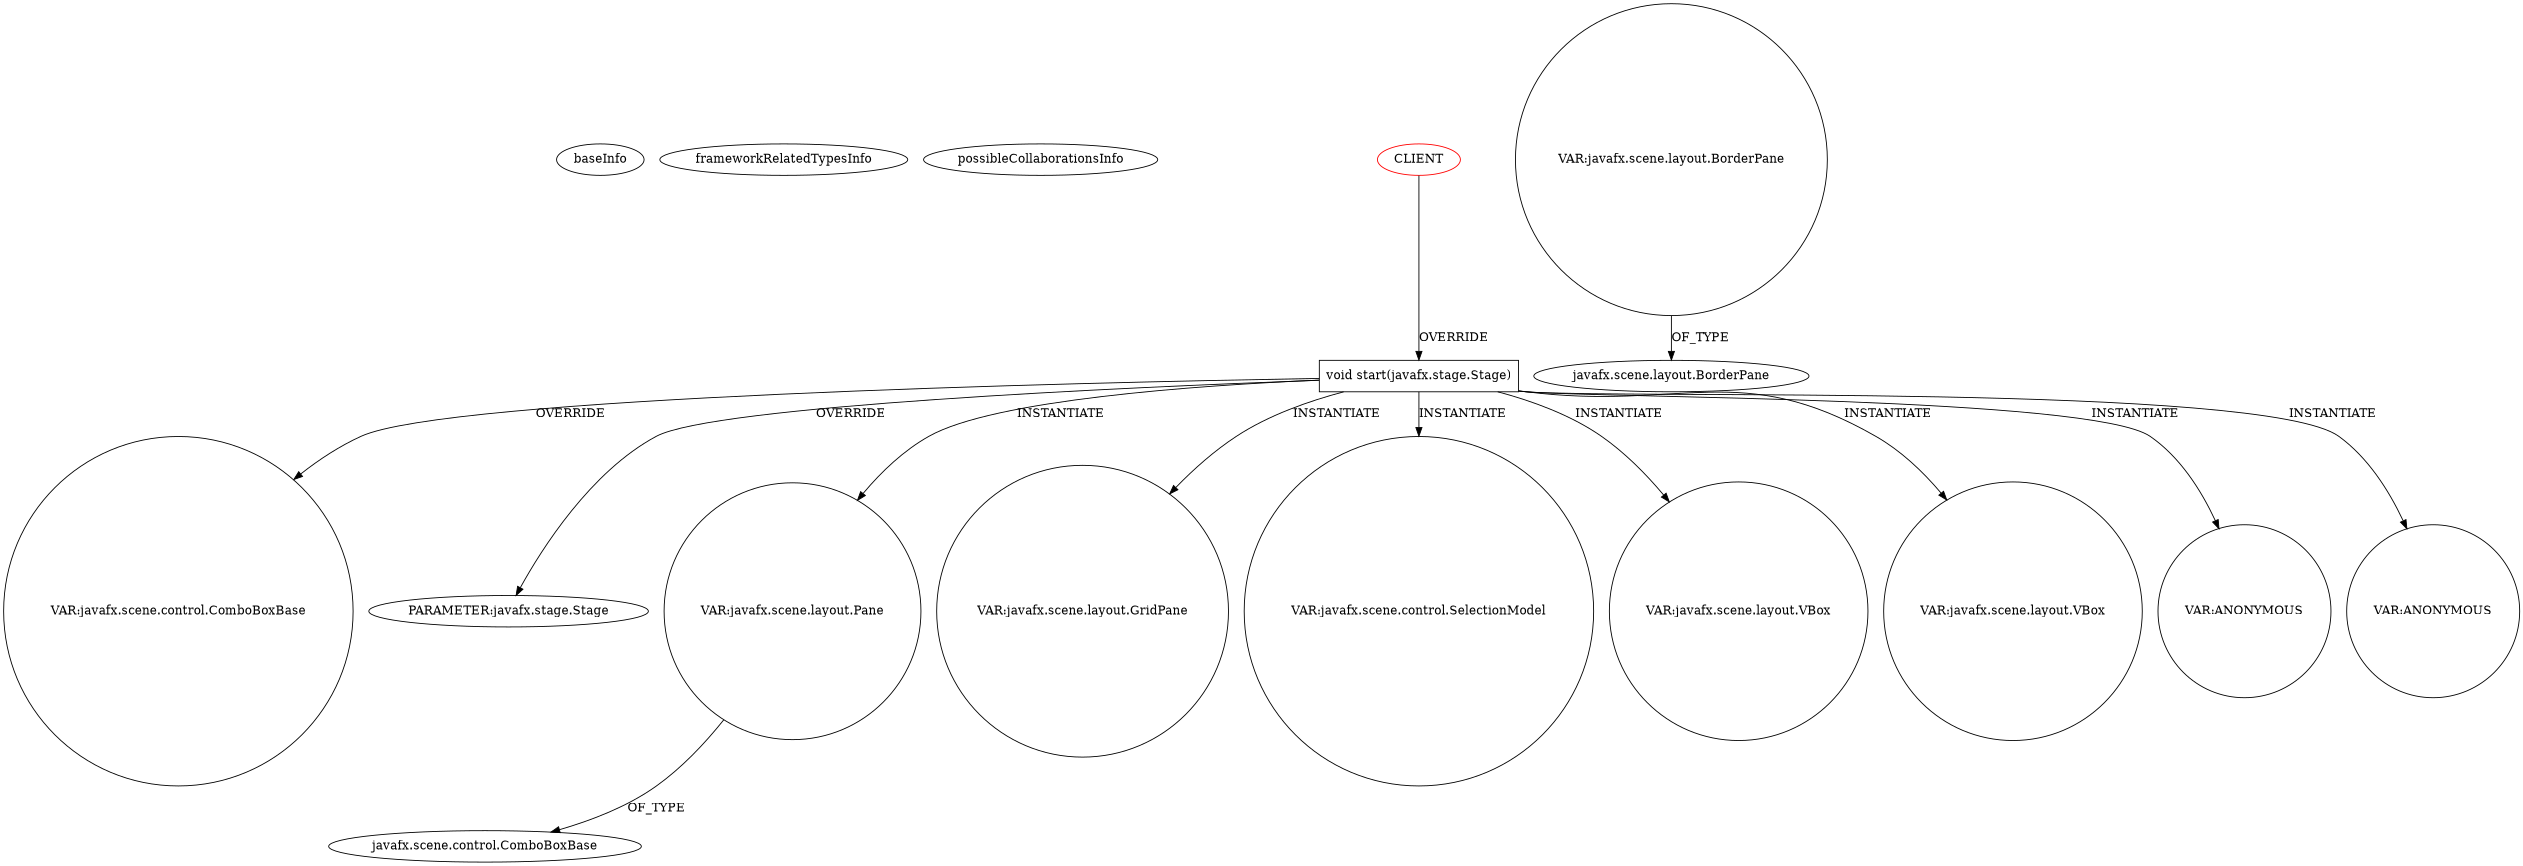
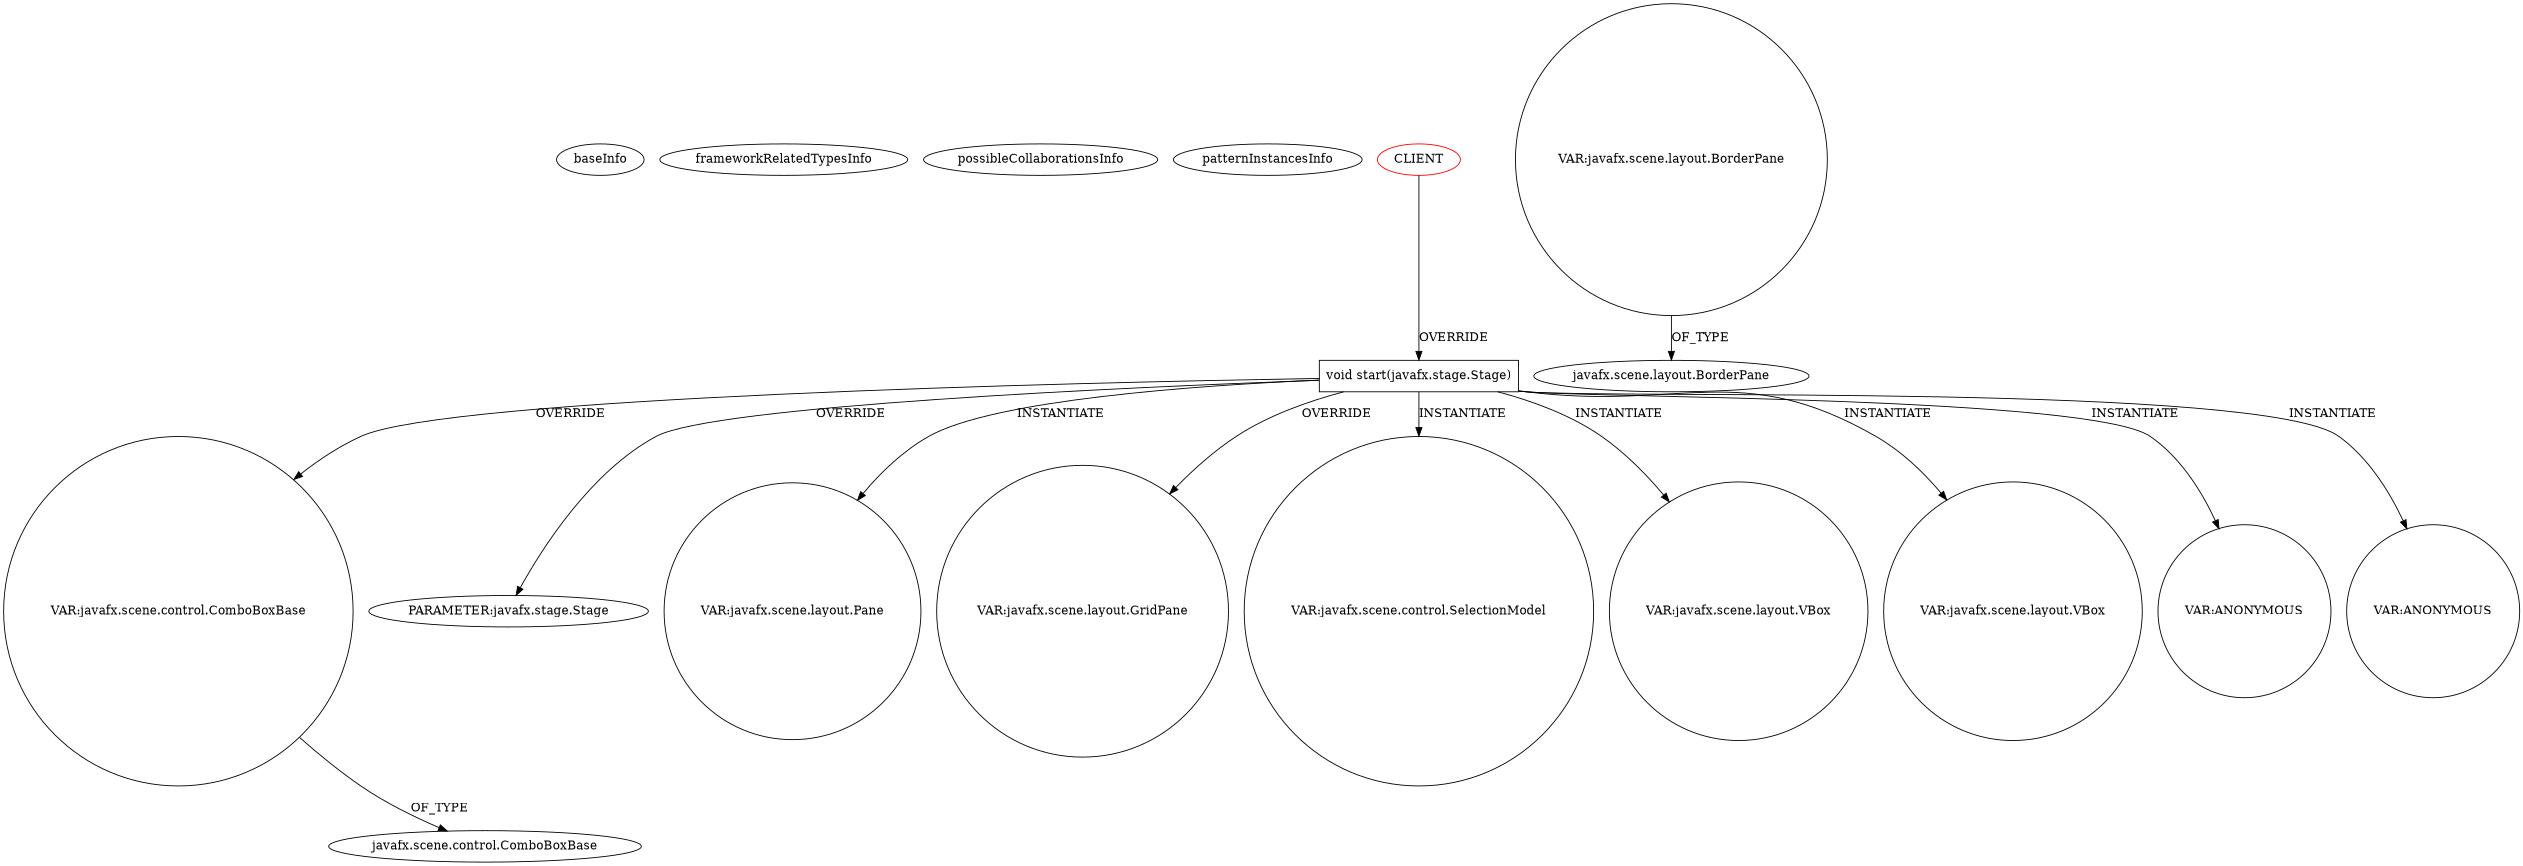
node "patternInstancesInfo": added
edge "void start(javafx.stage.Stage)" -> "VAR:javafx.scene.layout.GridPane": label "INSTANTIATE" -> "OVERRIDE"
edge "VAR:javafx.scene.layout.Pane" -> "javafx.scene.control.ComboBoxBase": now "VAR:javafx.scene.control.ComboBoxBase" -> "javafx.scene.control.ComboBoxBase"
